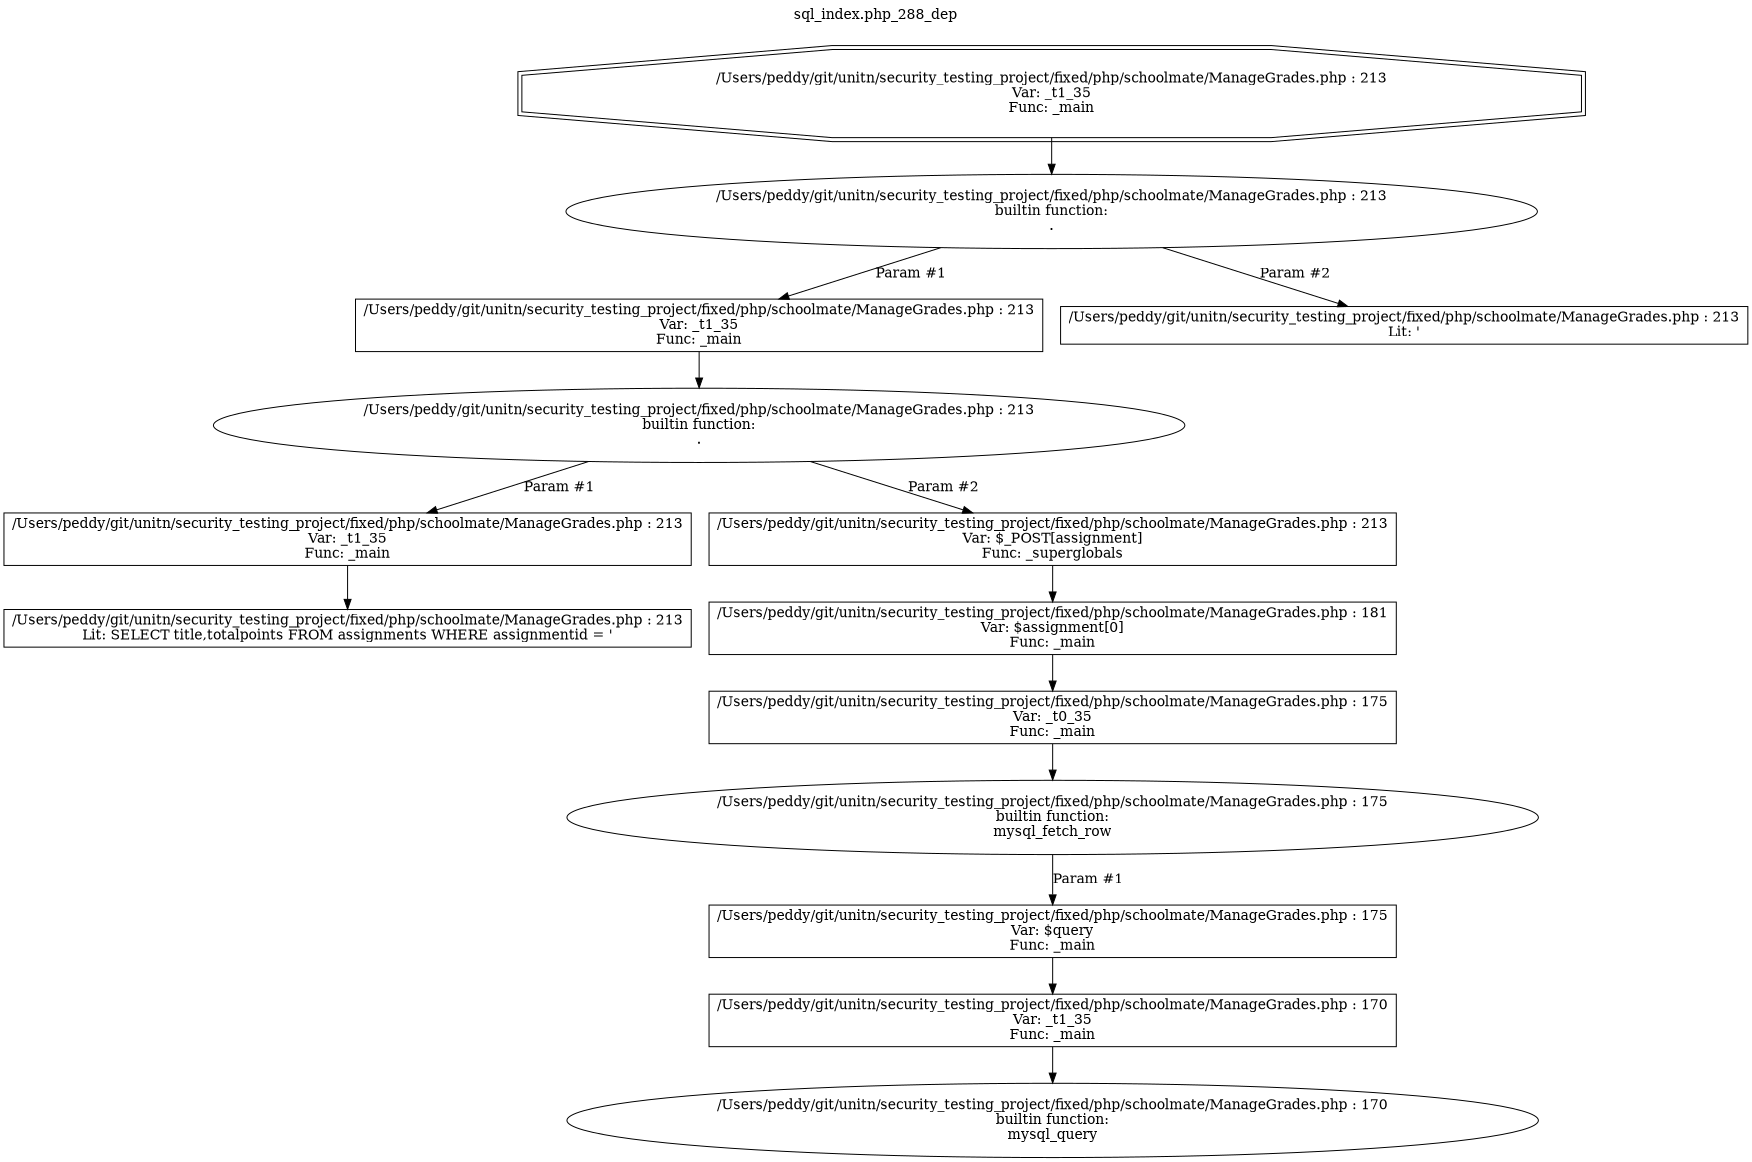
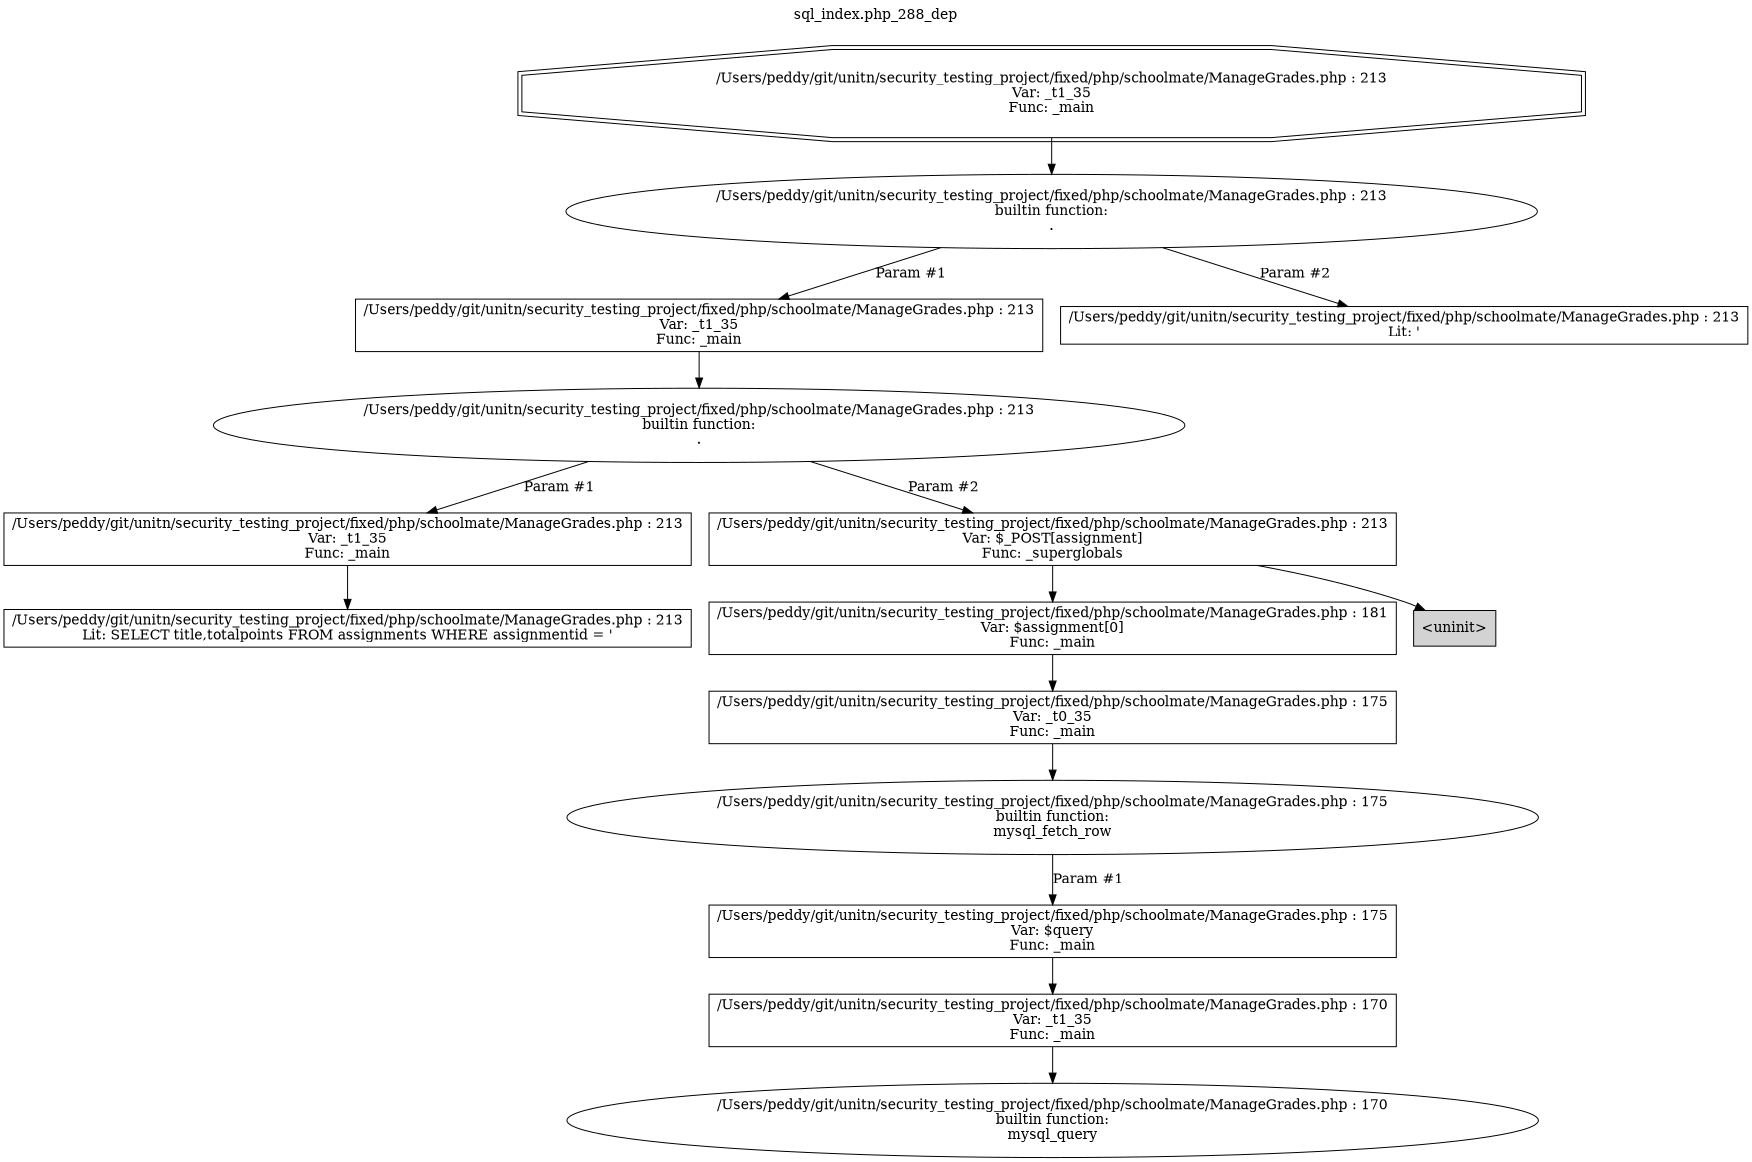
node "<uninit>": added
